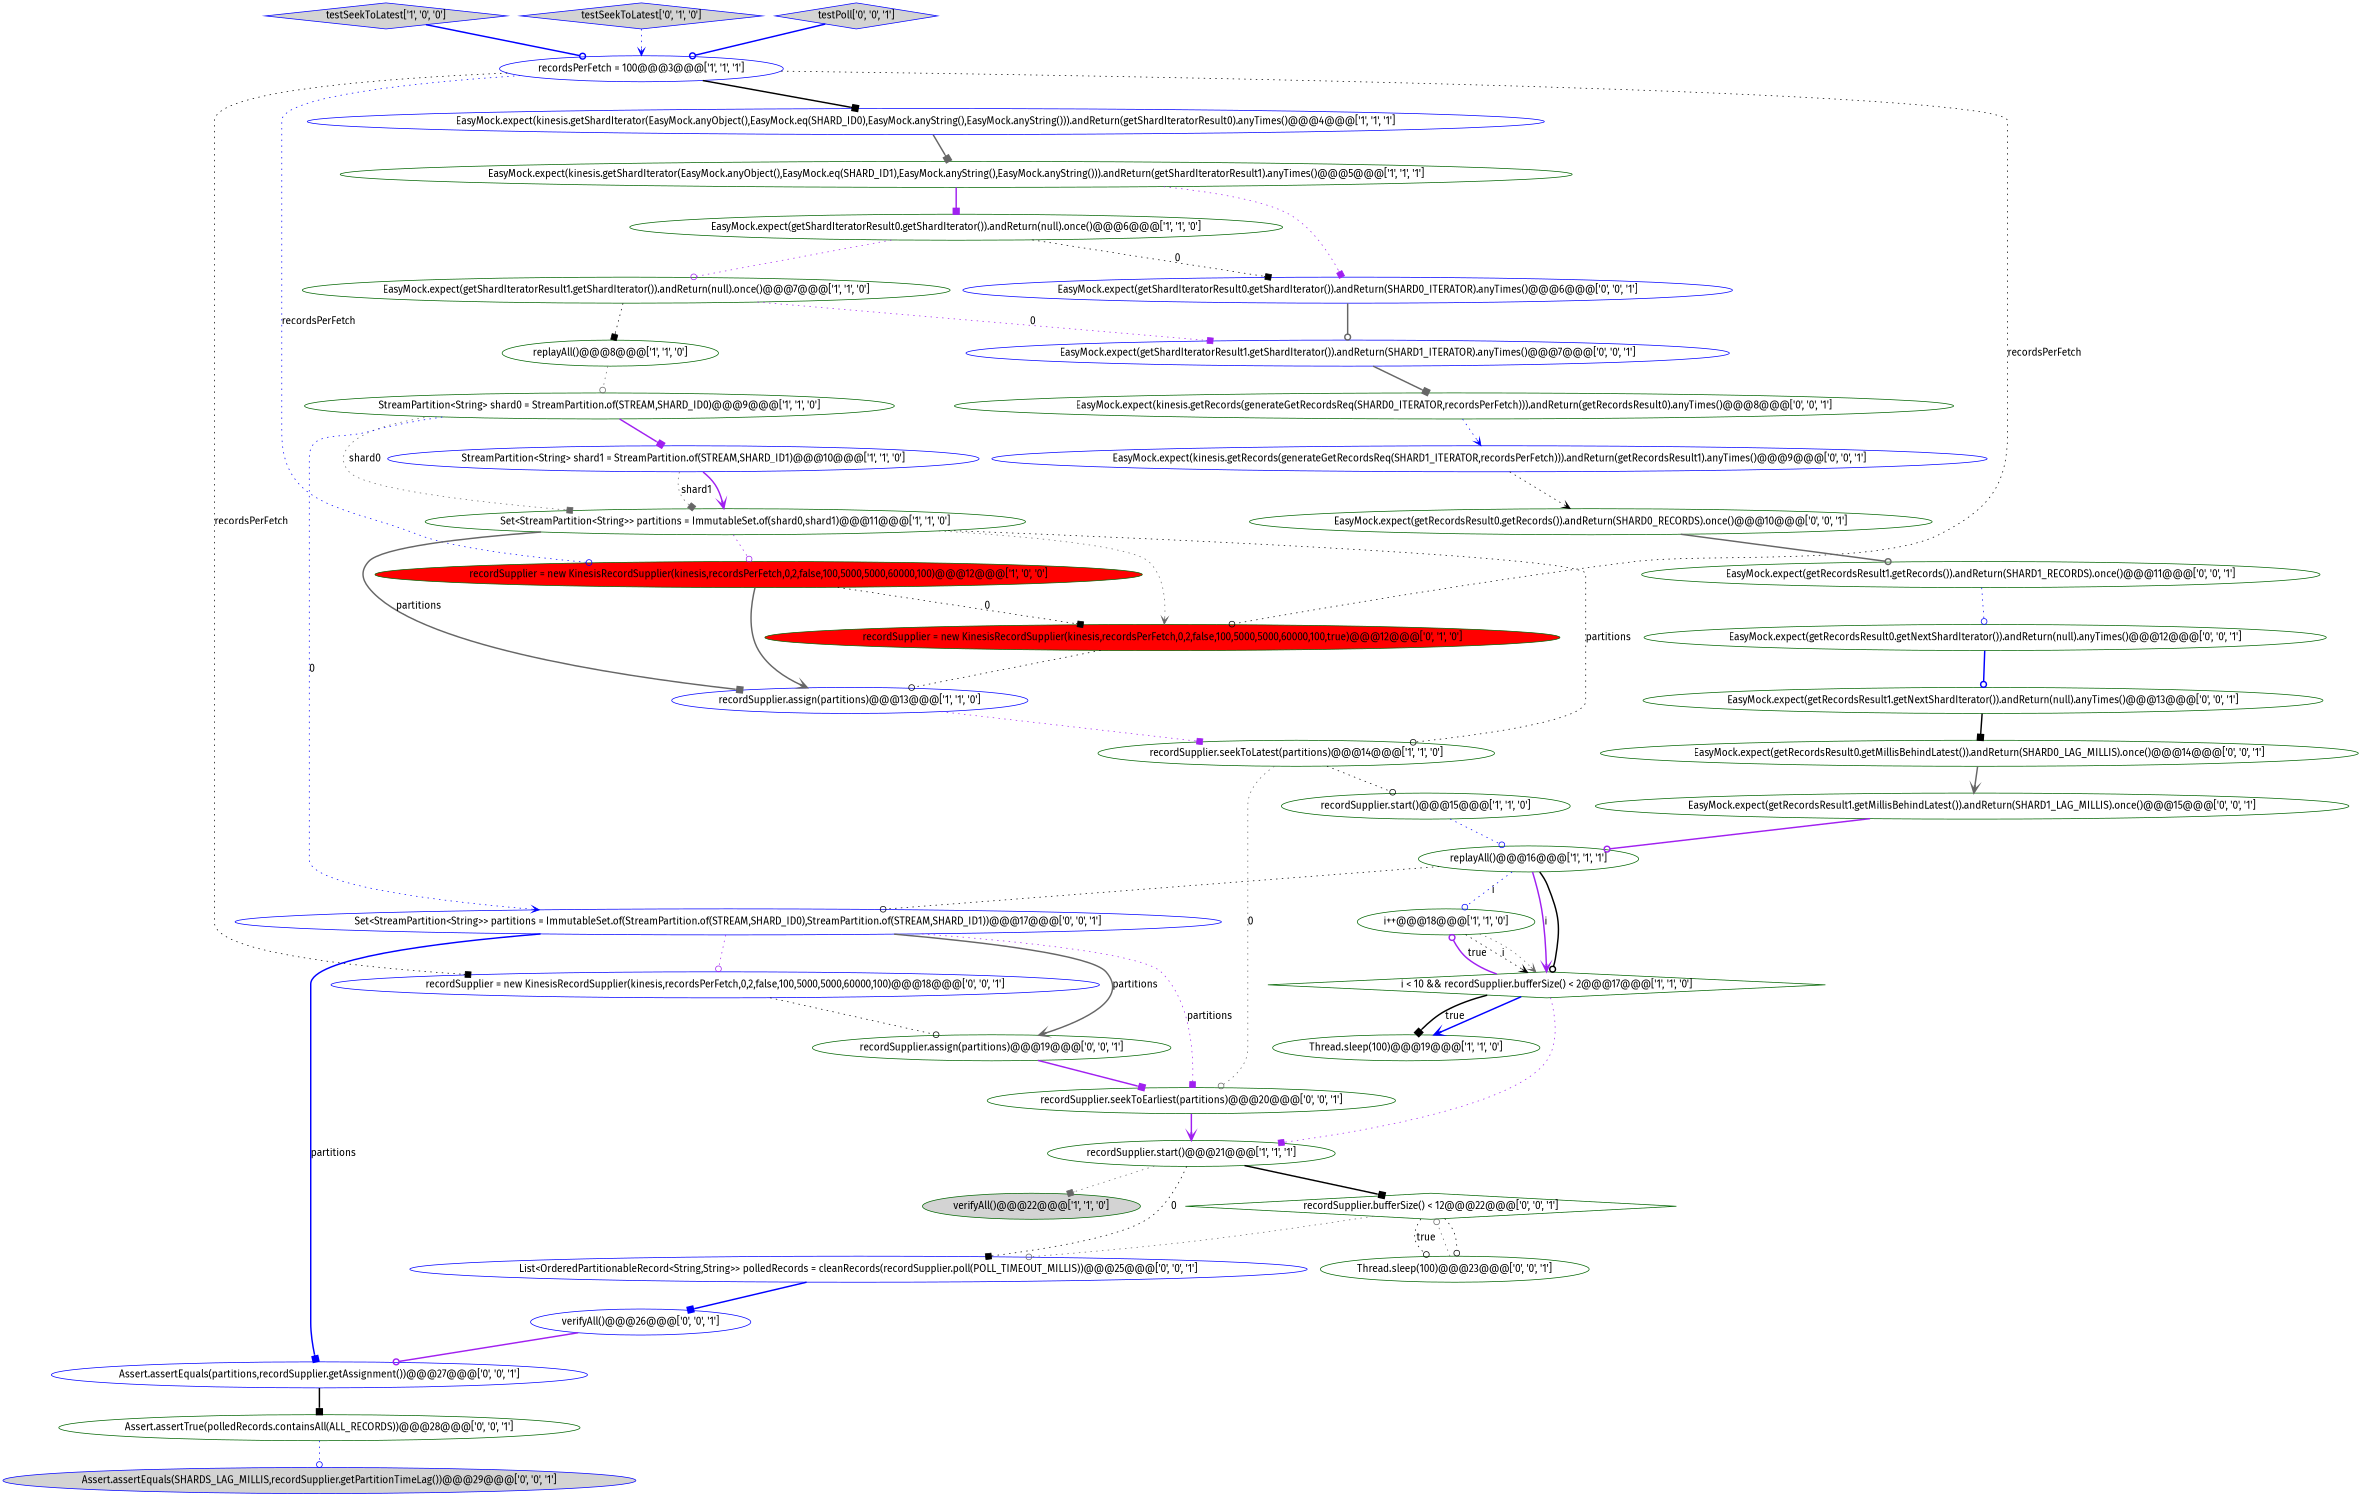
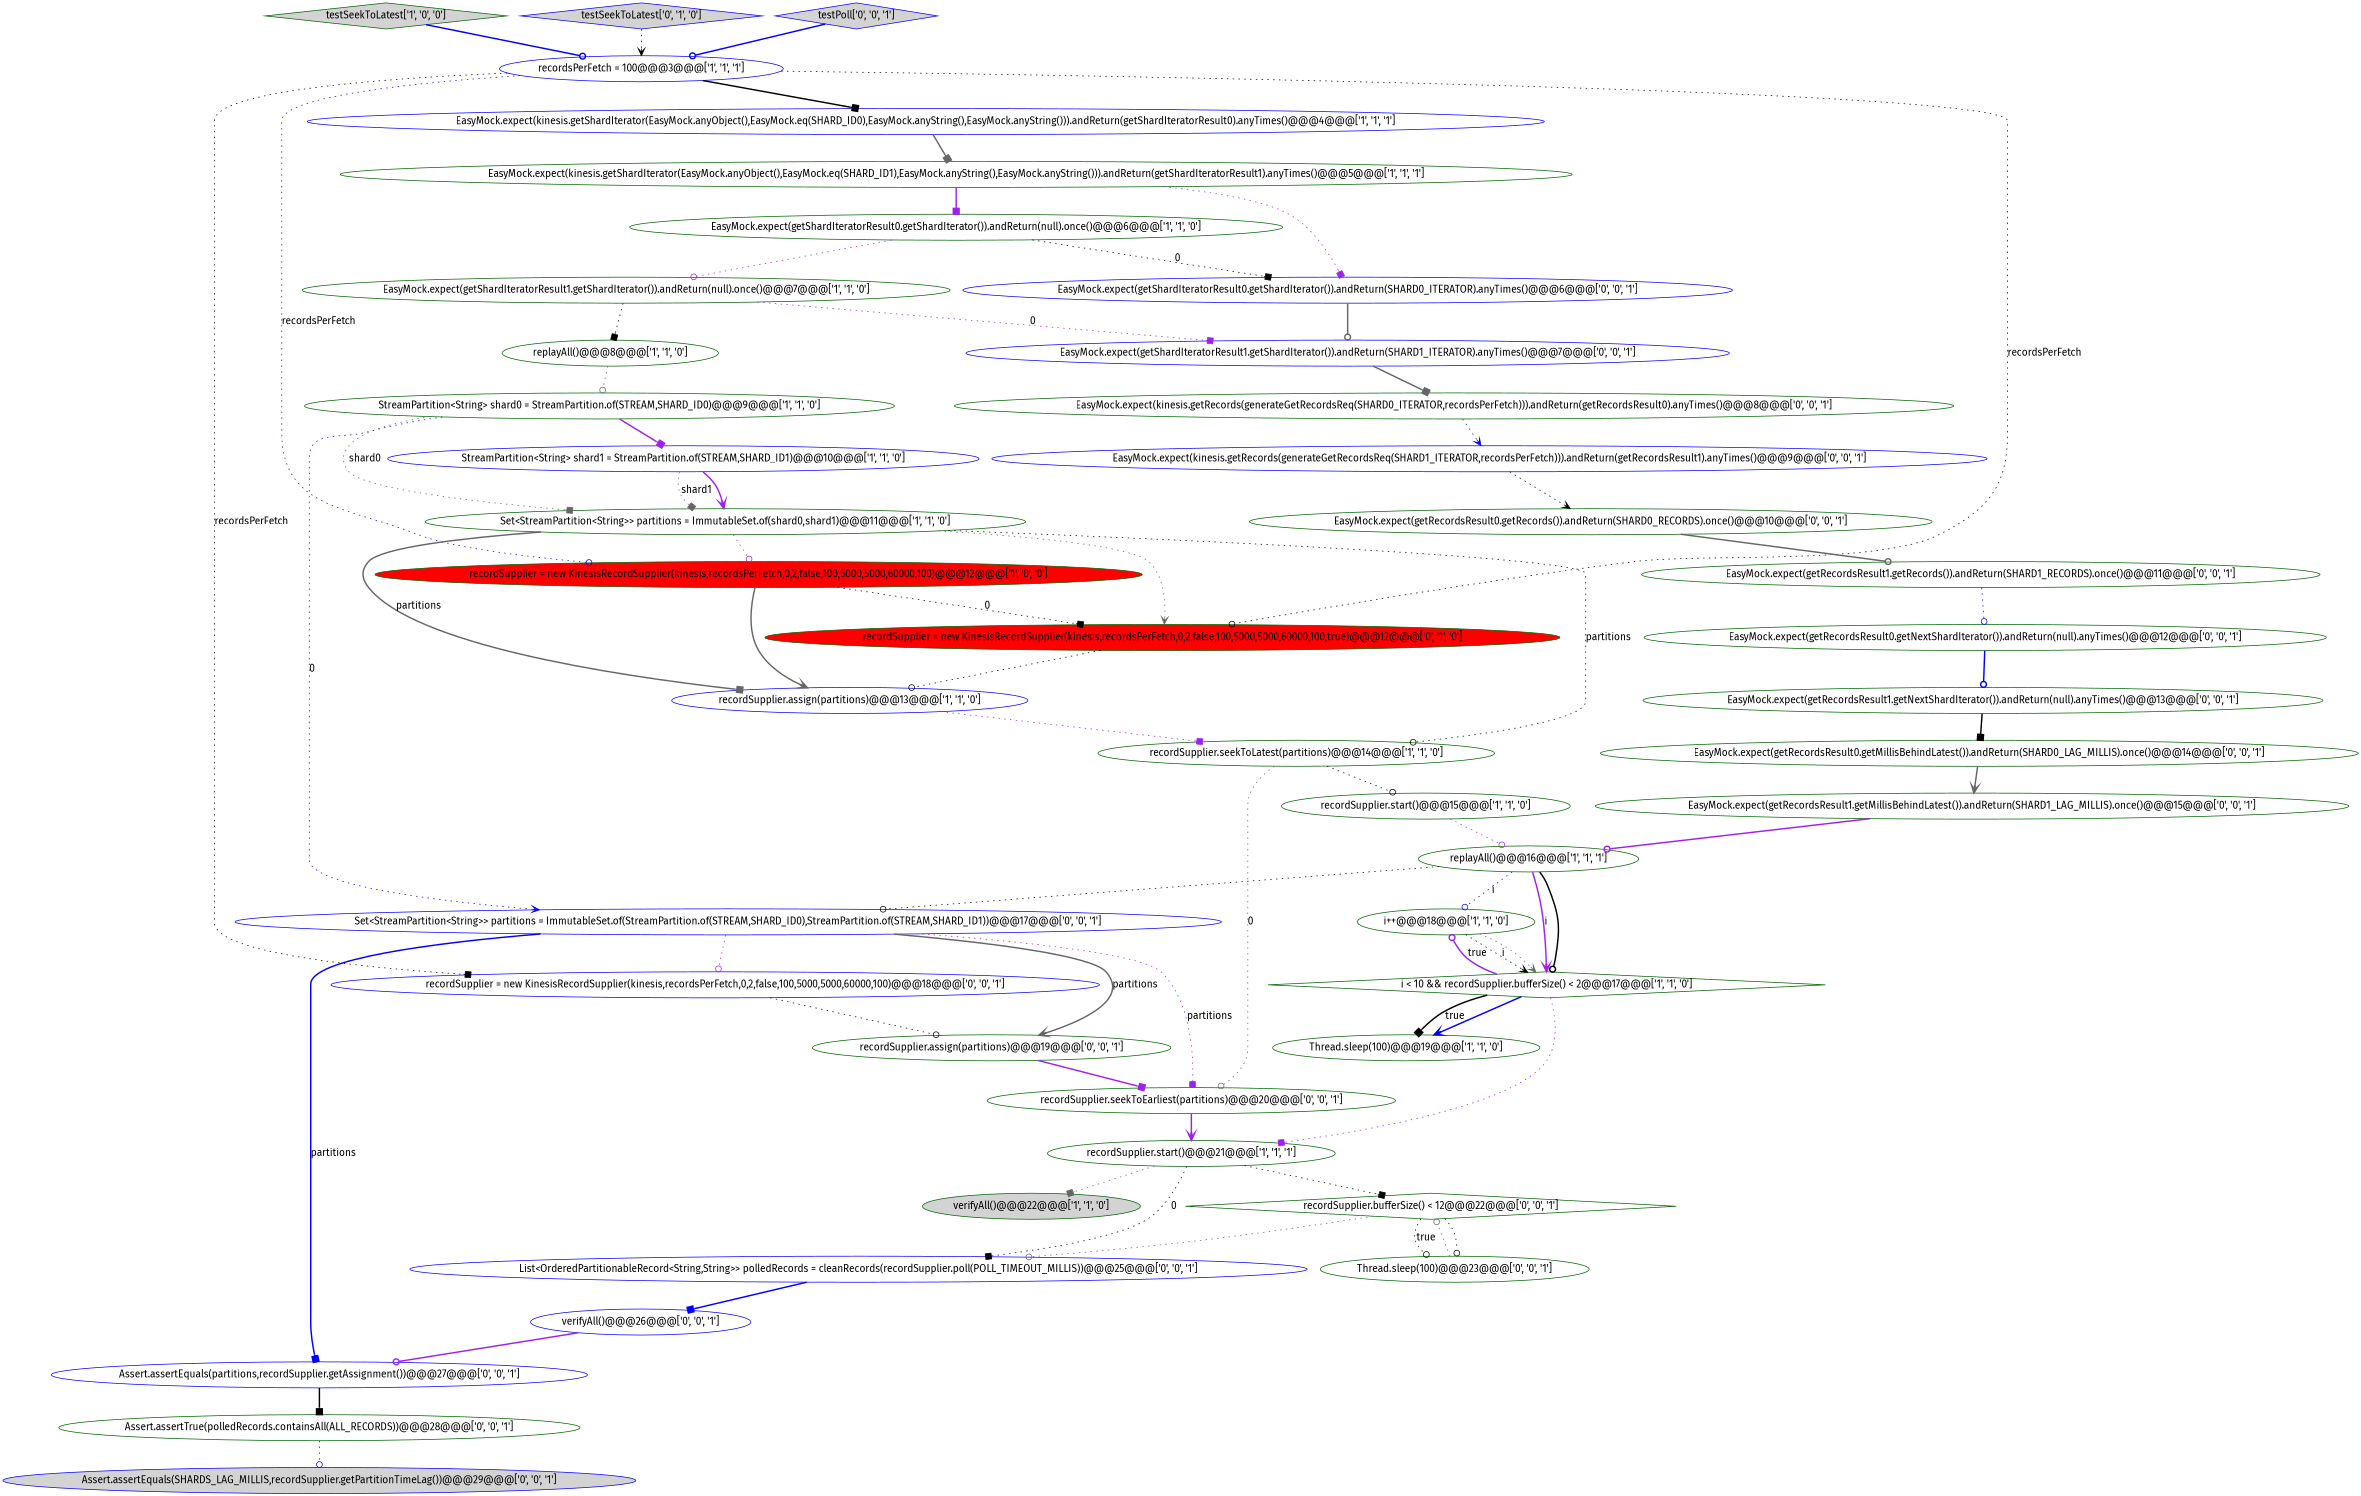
node "testSeekToLatest['1', '0', '0']": color blue -> darkgreen
edge "testSeekToLatest['0', '1', '0']" -> "recordsPerFetch = 100@@@3@@@['1', '1', '1']": color blue -> black
edge "recordSupplier.start()@@@15@@@['1', '1', '0']" -> "replayAll()@@@16@@@['1', '1', '1']": color blue -> purple
edge "recordSupplier.start()@@@21@@@['1', '1', '1']" -> "recordSupplier.bufferSize() < 12@@@22@@@['0', '0', '1']": style bold -> dotted
